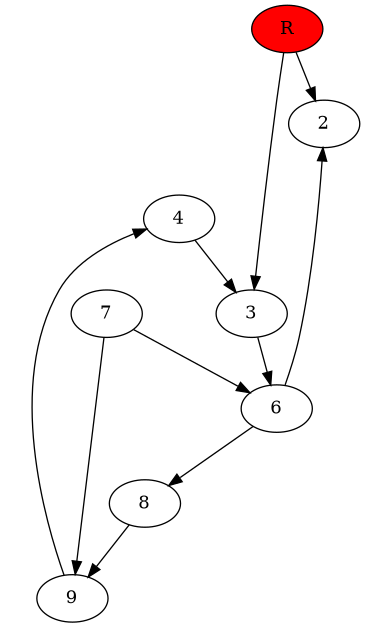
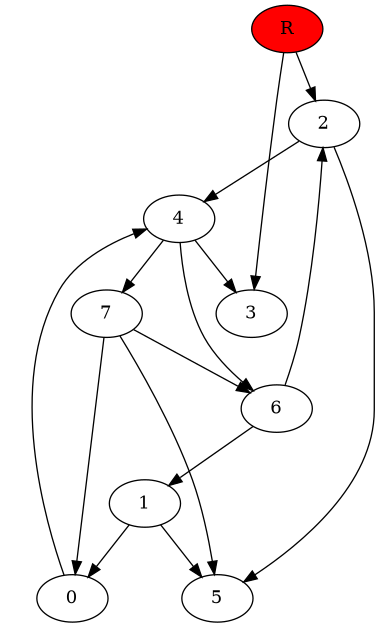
edge "2" -> "4": added
edge "4" -> "7": added
edge "3" -> "6": now "4" -> "6"
node "8": label "8" -> "1"
node "9": label "9" -> "0"
node "5": added
